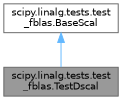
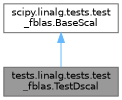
node "scipy.linalg.tests.test _fblas.TestDscal": label "scipy.linalg.tests.test _fblas.TestDscal" -> "tests.linalg.tests.test _fblas.TestDscal"
